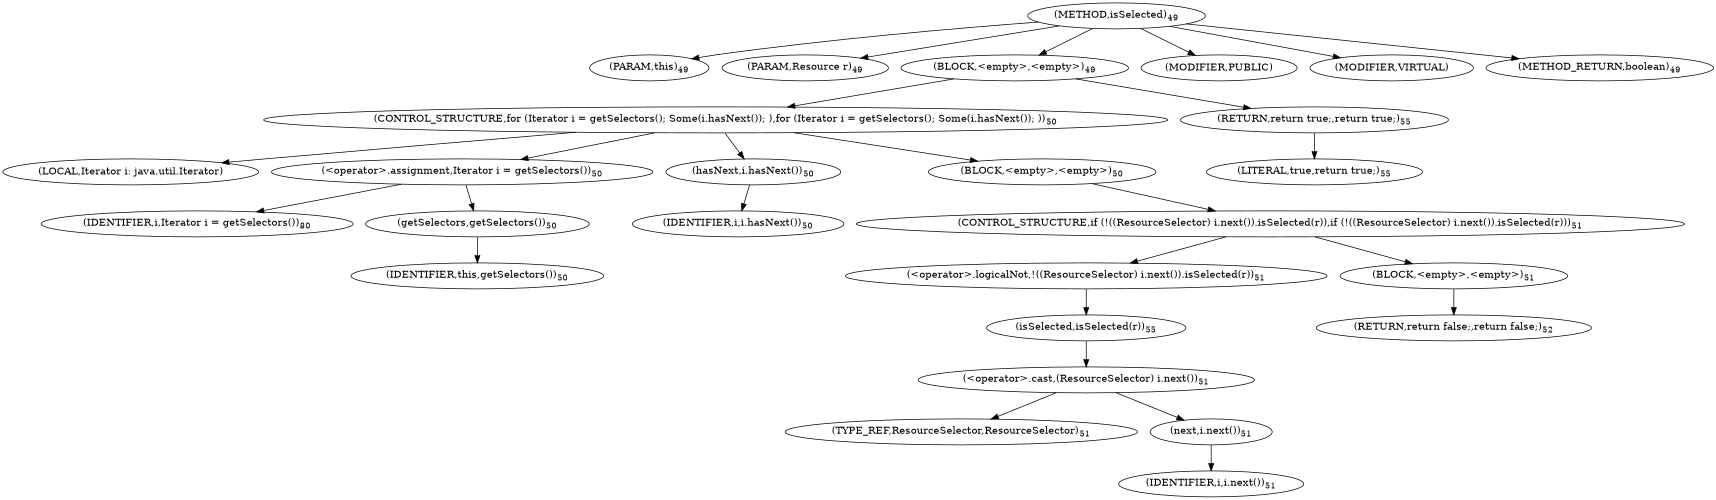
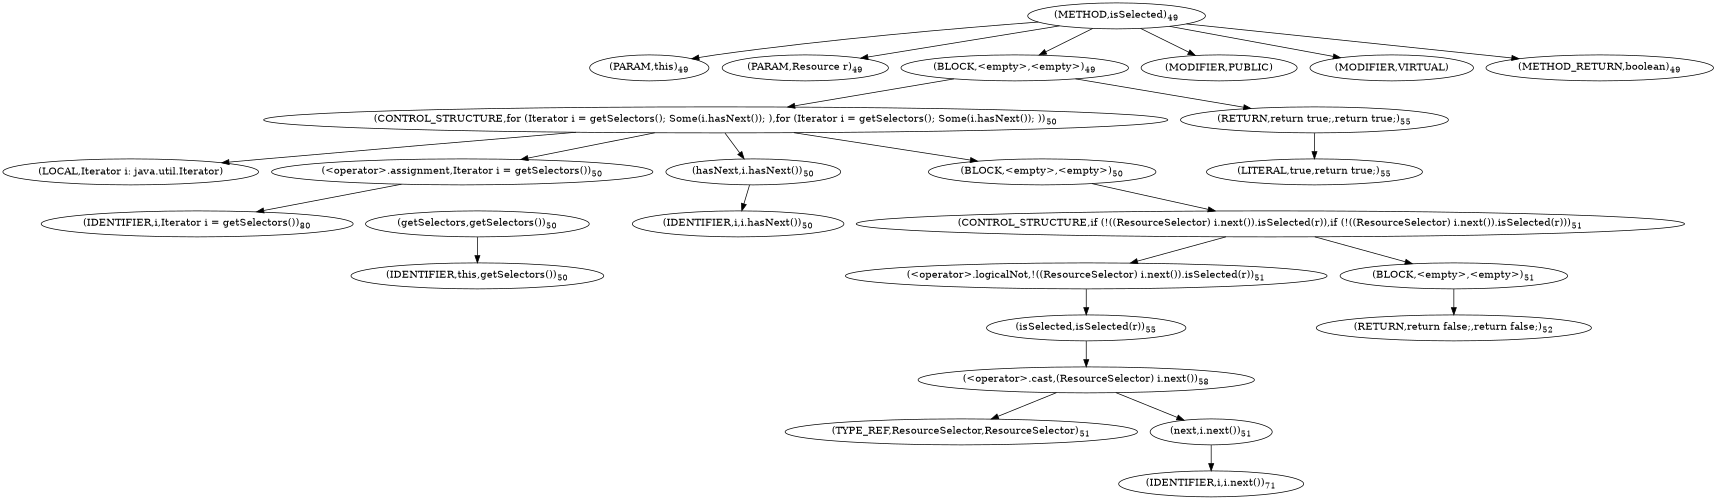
edge "(<operator>.assignment,Iterator i = getSelectors())" -> "(getSelectors,getSelectors())": removed
node "(<operator>.cast,(ResourceSelector) i.next())": text "51" -> "58"
node "(IDENTIFIER,i,i.next())": text "51" -> "71"
